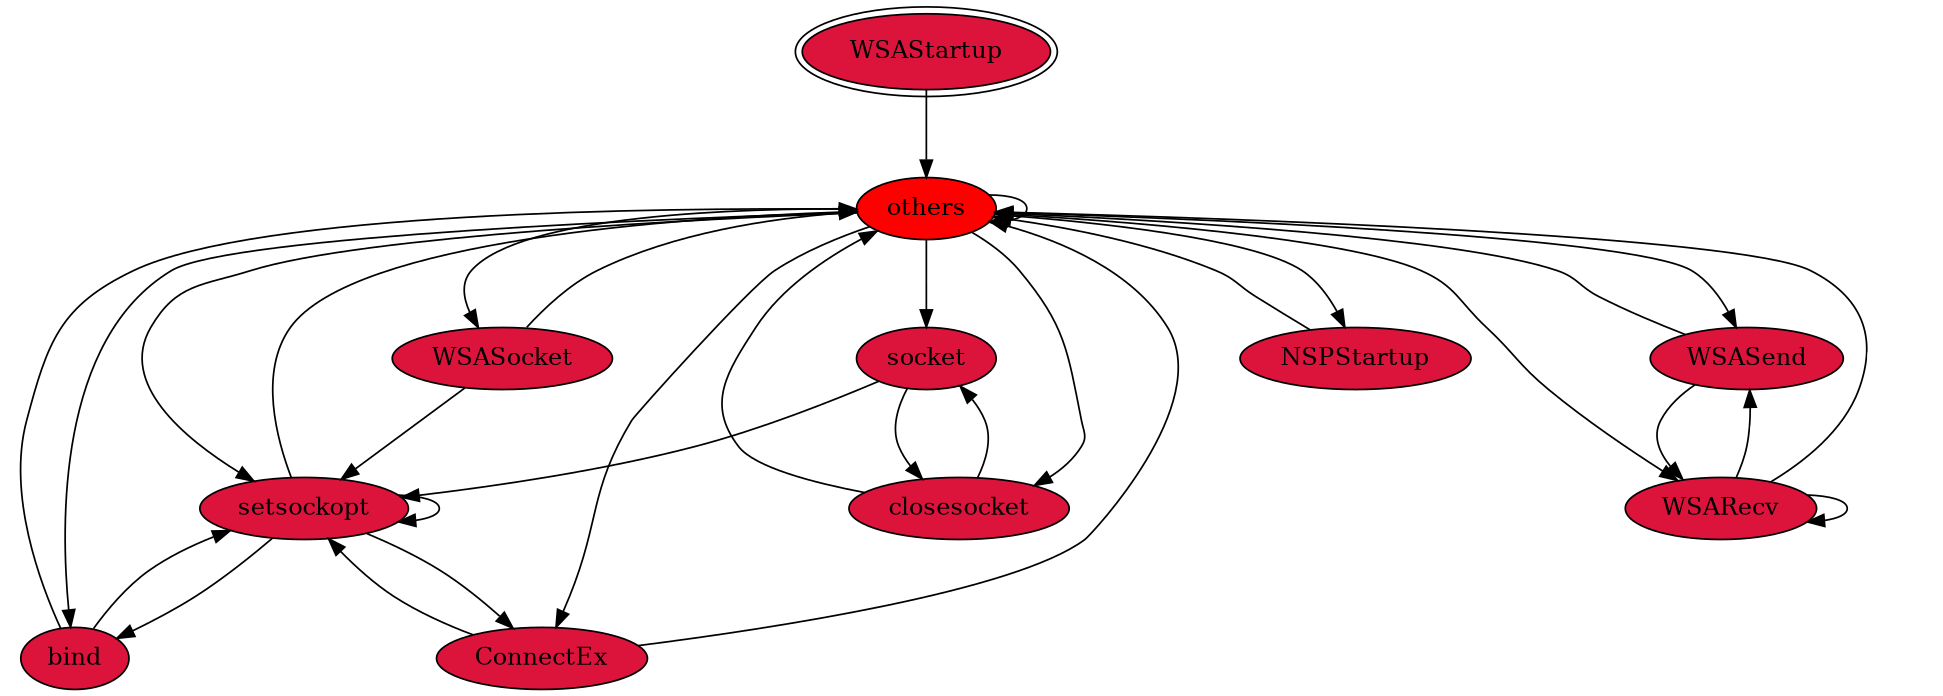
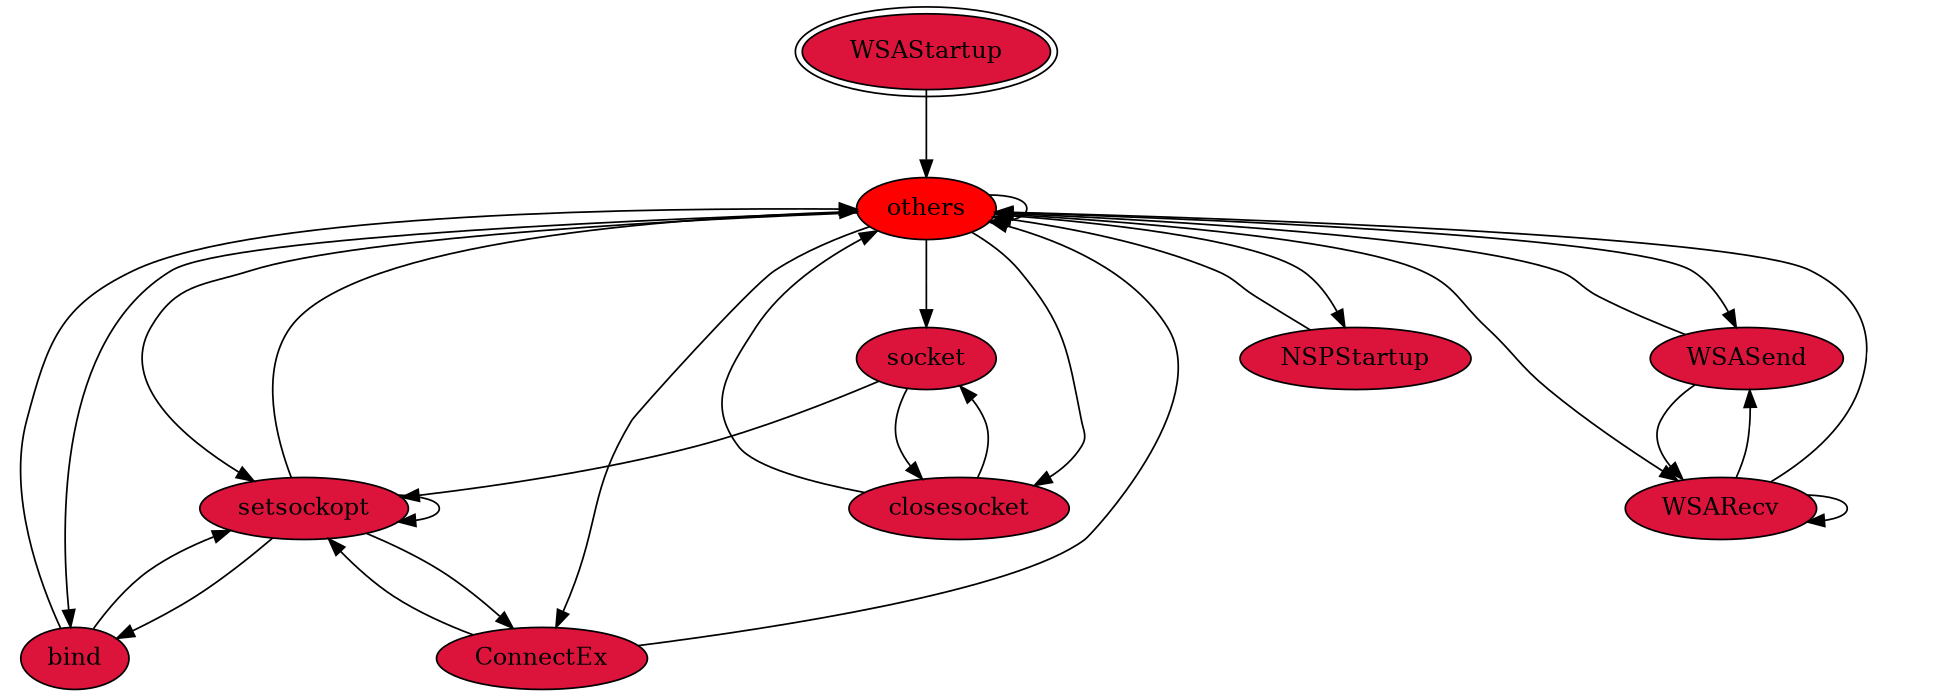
node "WSASocket": removed
